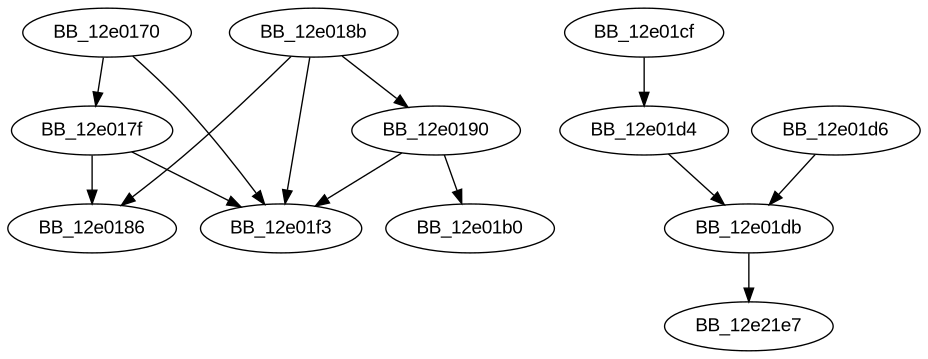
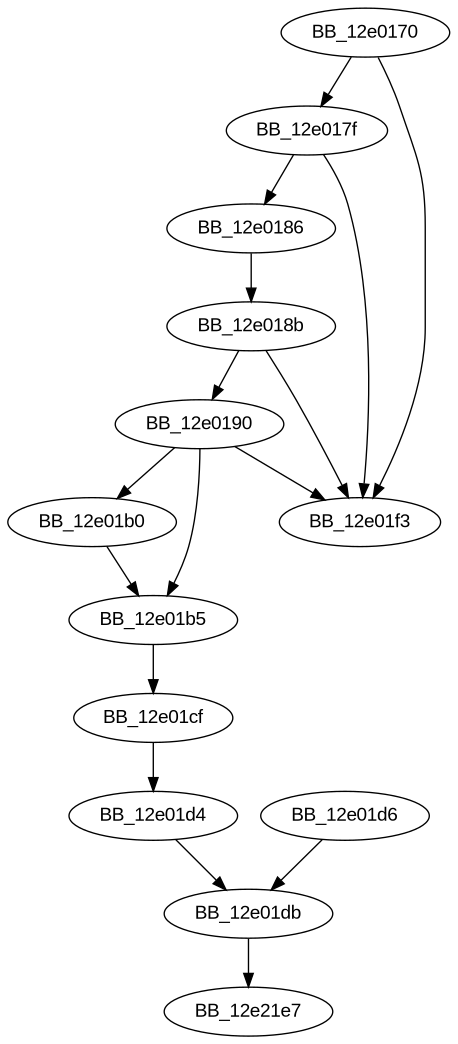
edge "BB_12e018b" -> "BB_12e0186": reversed
node "BB_12e01b5": added
